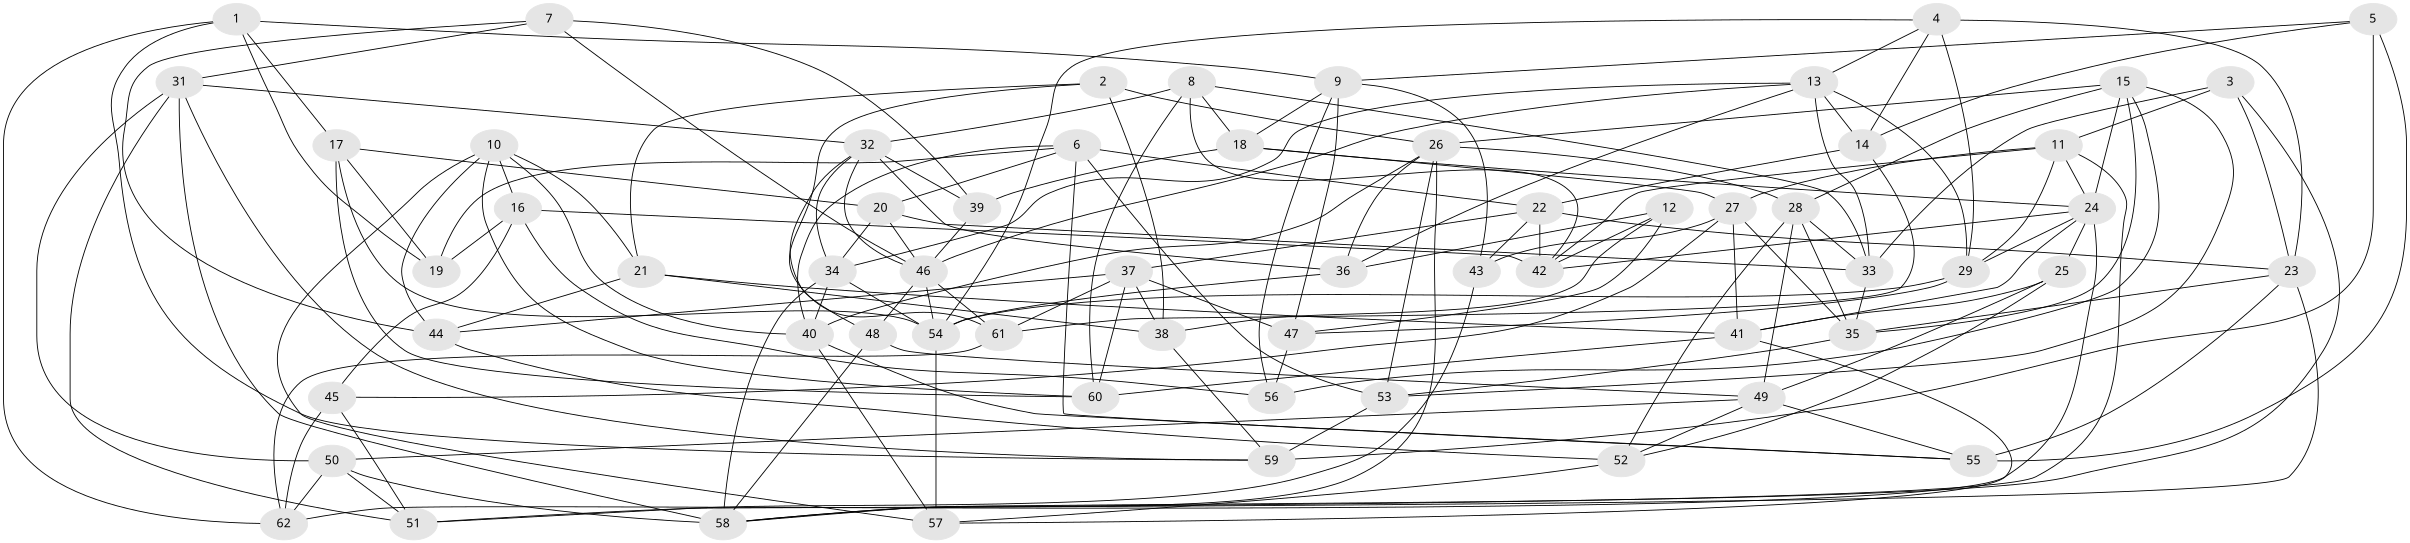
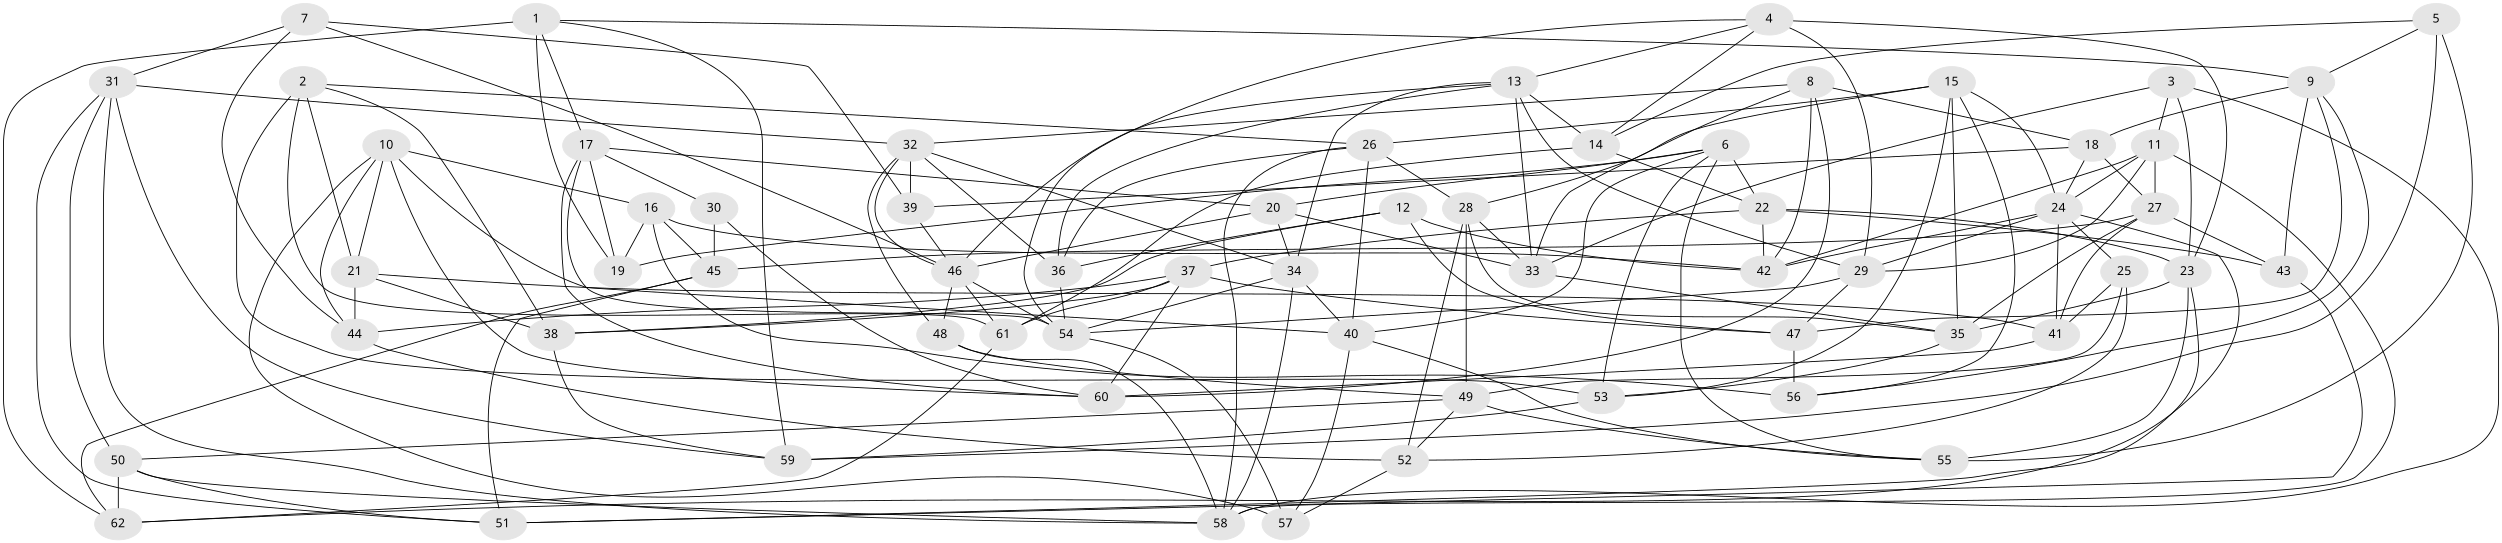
node "30": added
edge "26" -- "53": now "2" -- "53"
edge "41" -- "57": removed
